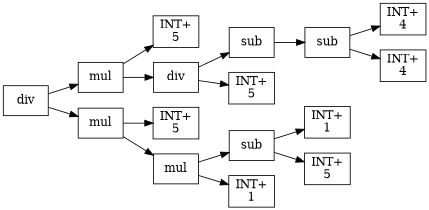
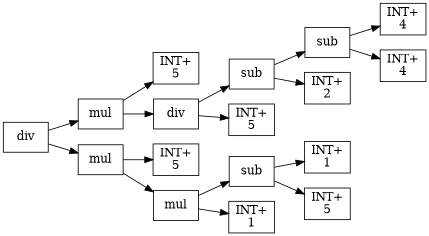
node "INT+ 2": added
